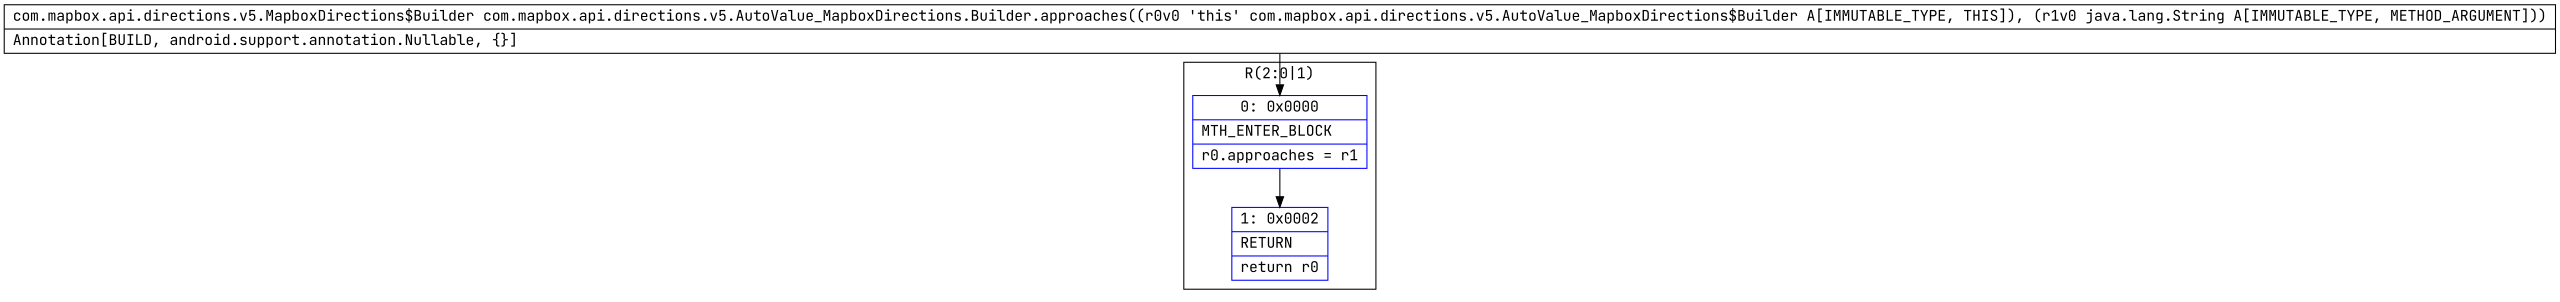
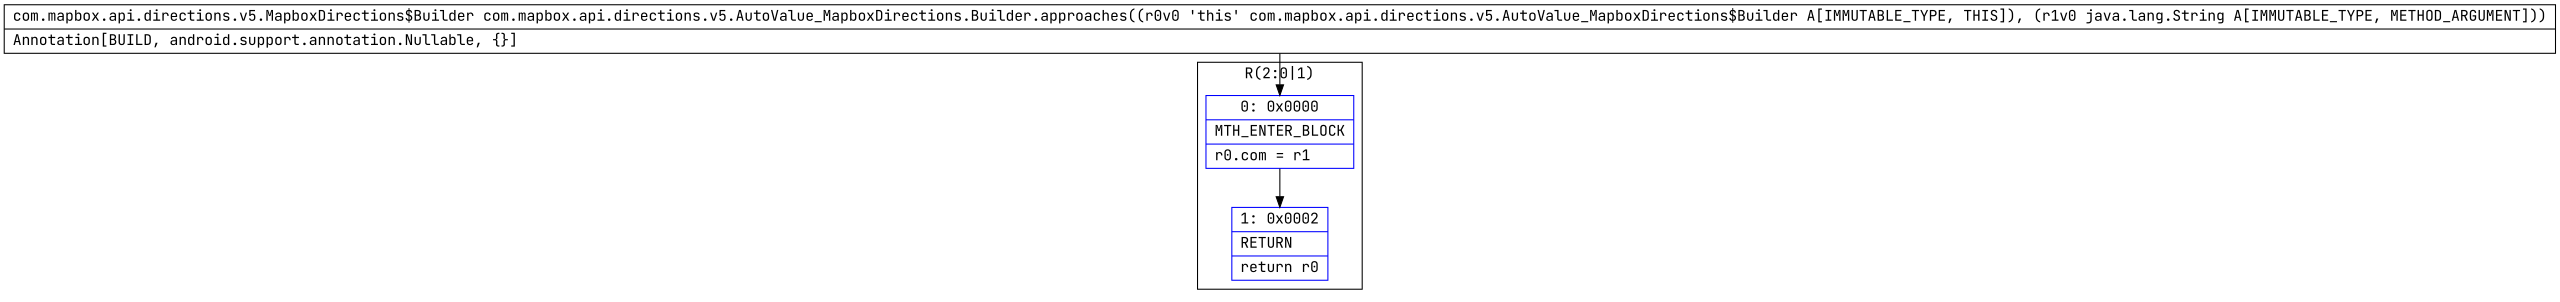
node "0: 0x0000": text "r0.approaches = r1" -> "r0.com = r1"
